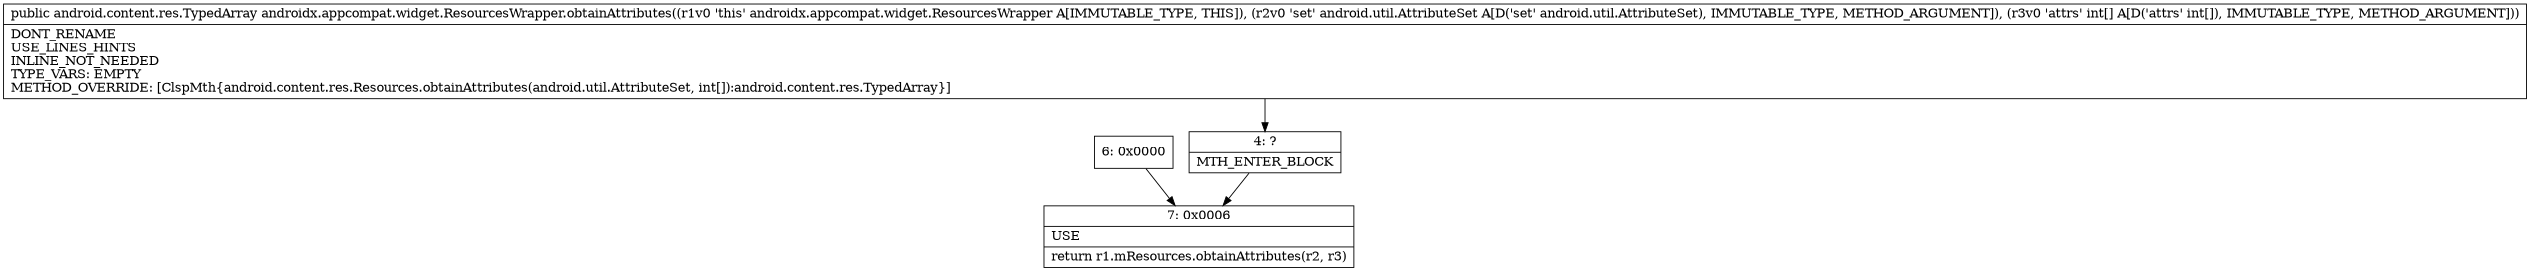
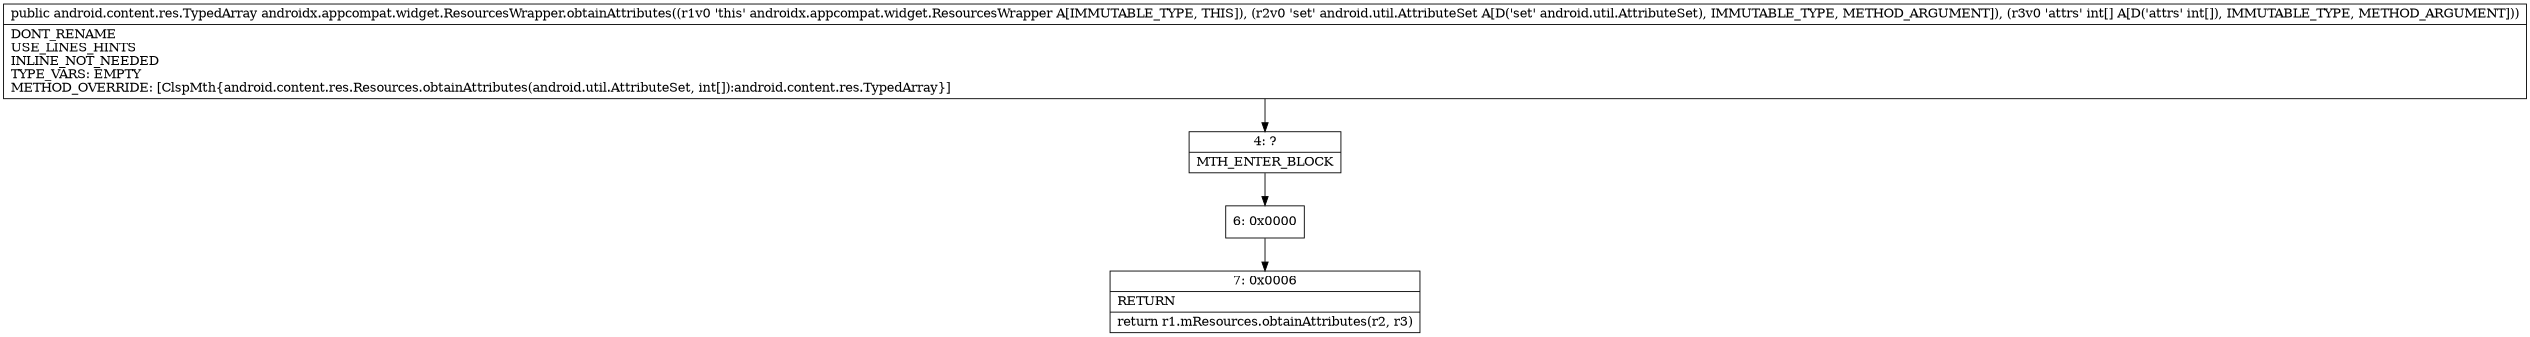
edge "4: ?" -> "7: 0x0006": now "4: ?" -> "6: 0x0000"
node "7: 0x0006": text "USE" -> "RETURN"
